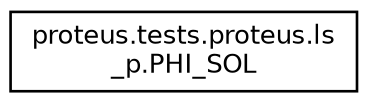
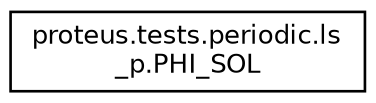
node "proteus.tests.proteus.ls _p.PHI_SOL": label "proteus.tests.proteus.ls _p.PHI_SOL" -> "proteus.tests.periodic.ls _p.PHI_SOL"
